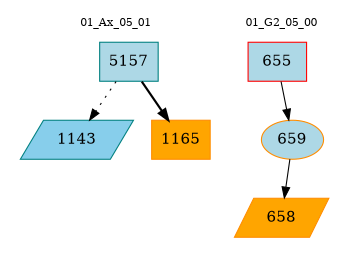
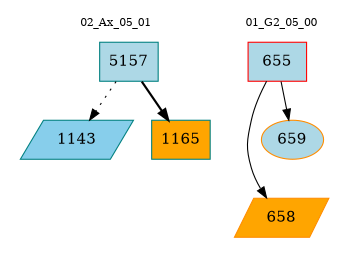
cluster "01_Ax_05_01": label "01_Ax_05_01" -> "02_Ax_05_01"
node "1165": color darkorange -> teal
edge "659" -> "658": now "655" -> "658"
